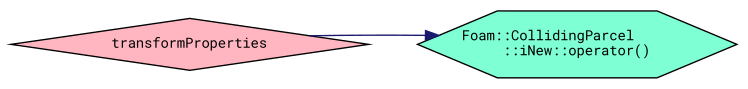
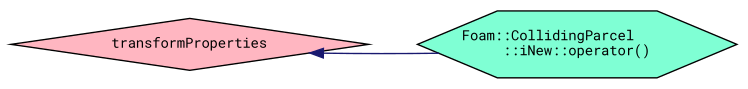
edge "transformProperties" -> "Foam::CollidingParcel ::iNew::operator()": reversed
